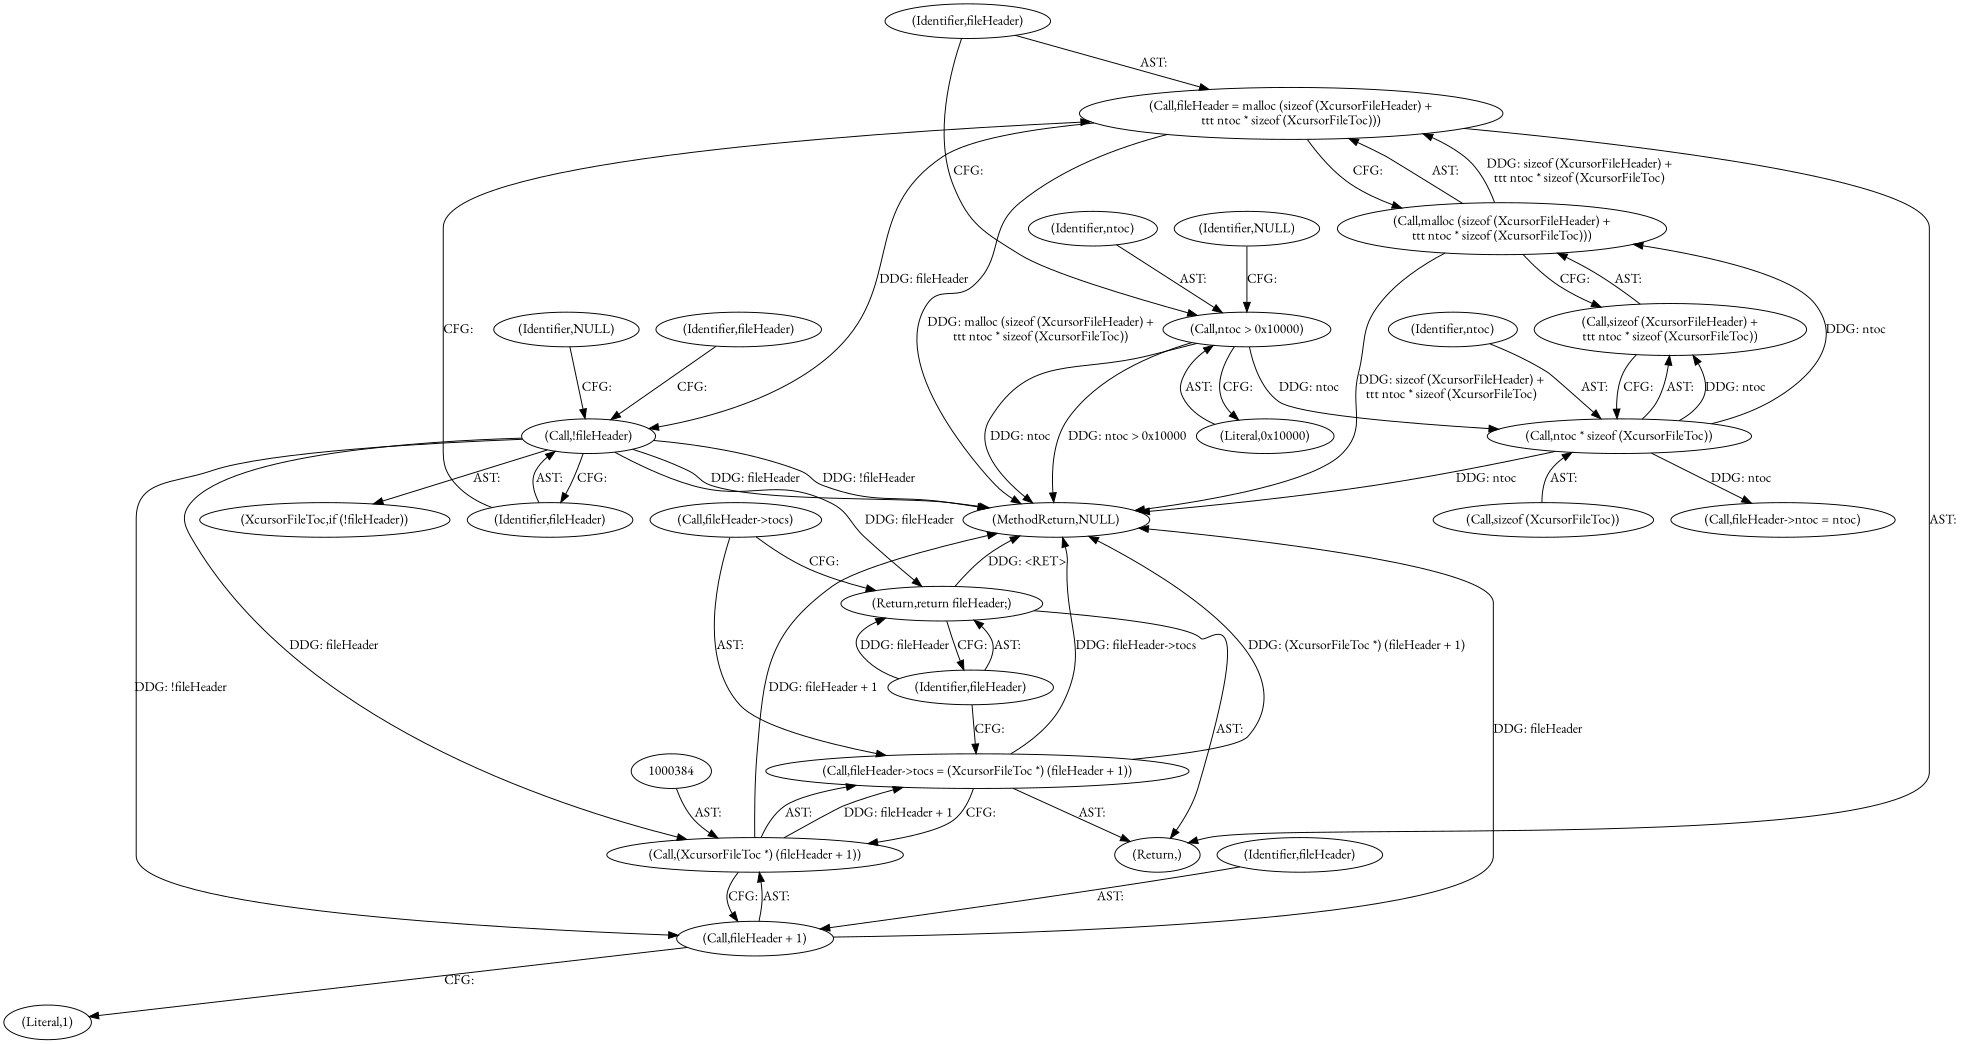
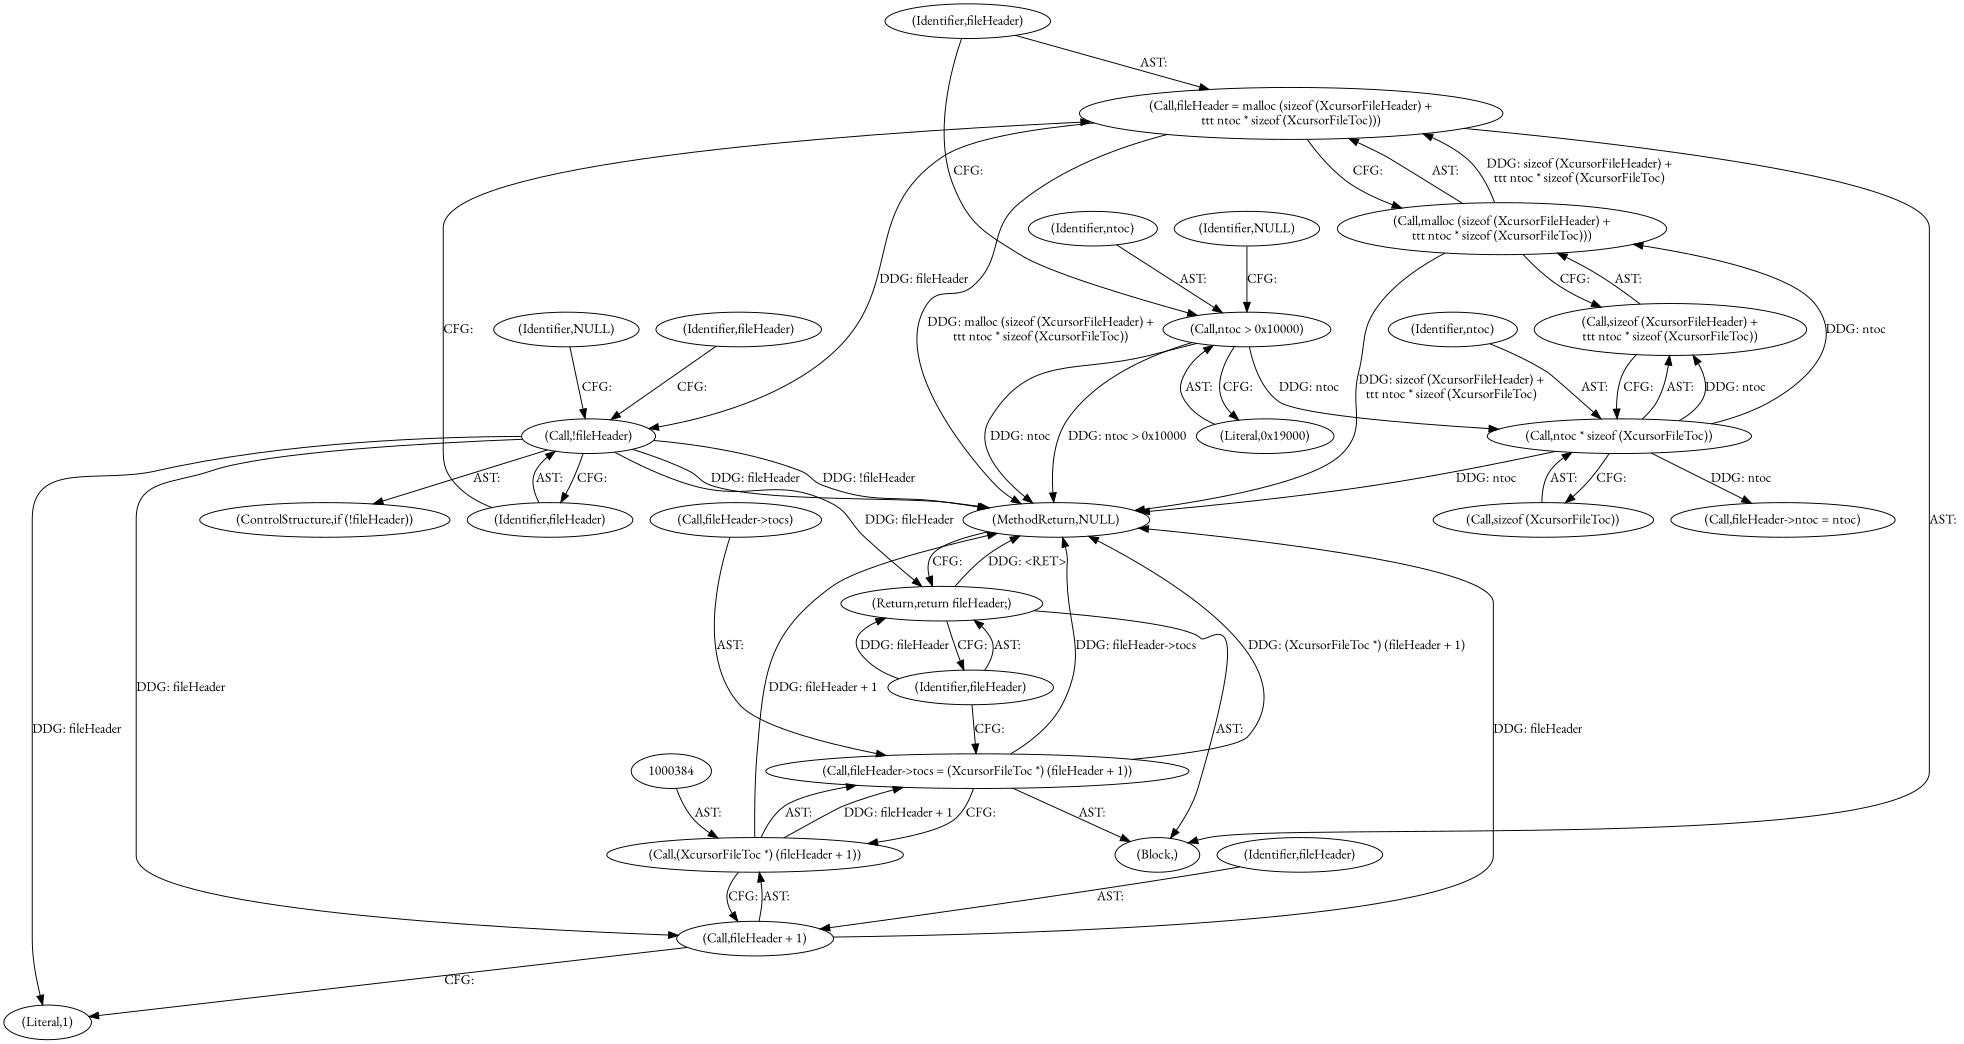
node "(Literal,0x10000)": label "(Literal,0x10000)" -> "(Literal,0x19000)"
edge "(Call,ntoc * sizeof (XcursorFileToc))" -> "(Call,sizeof (XcursorFileToc))": added, label "CFG:"
node "(XcursorFileToc,if (!fileHeader))": label "(XcursorFileToc,if (!fileHeader))" -> "(ControlStructure,if (!fileHeader))"
edge "(Call,fileHeader->tocs)" -> "(Return,return fileHeader;)": now "(MethodReturn,NULL)" -> "(Return,return fileHeader;)"
edge "(Call,!fileHeader)" -> "(Call,(XcursorFileToc *) (fileHeader + 1))": now "(Call,!fileHeader)" -> "(Literal,1)"
edge "(Call,!fileHeader)" -> "(Call,fileHeader + 1)": label "DDG: !fileHeader" -> "DDG: fileHeader"
node "(Return,)": label "(Return,)" -> "(Block,)"
